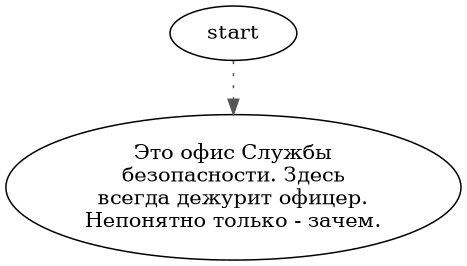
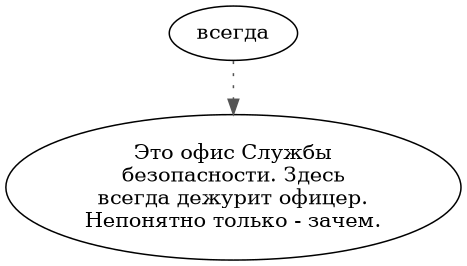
node "start": label "start" -> "всегда"
